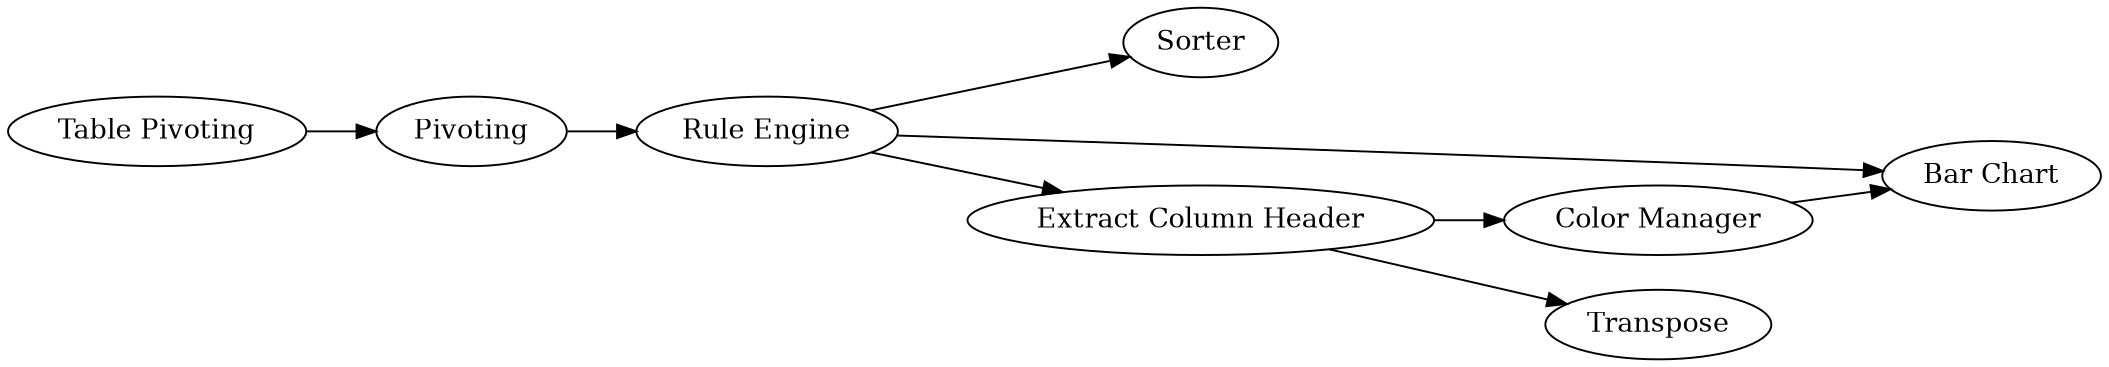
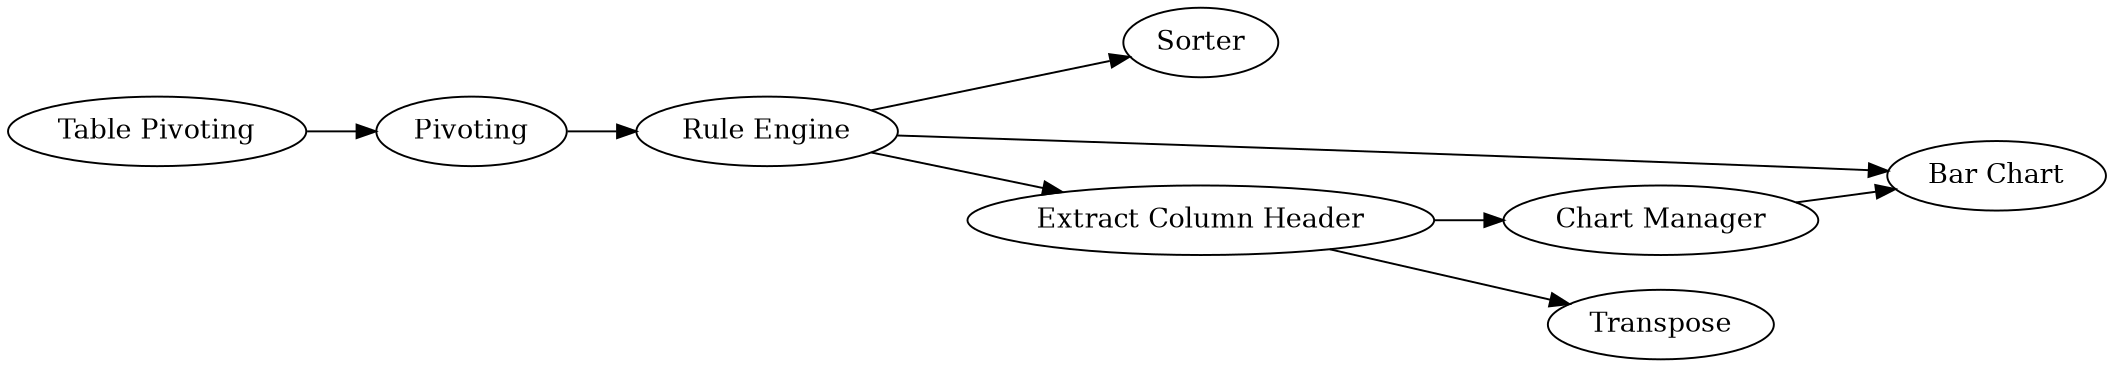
node "Color Manager": label "Color Manager" -> "Chart Manager"
